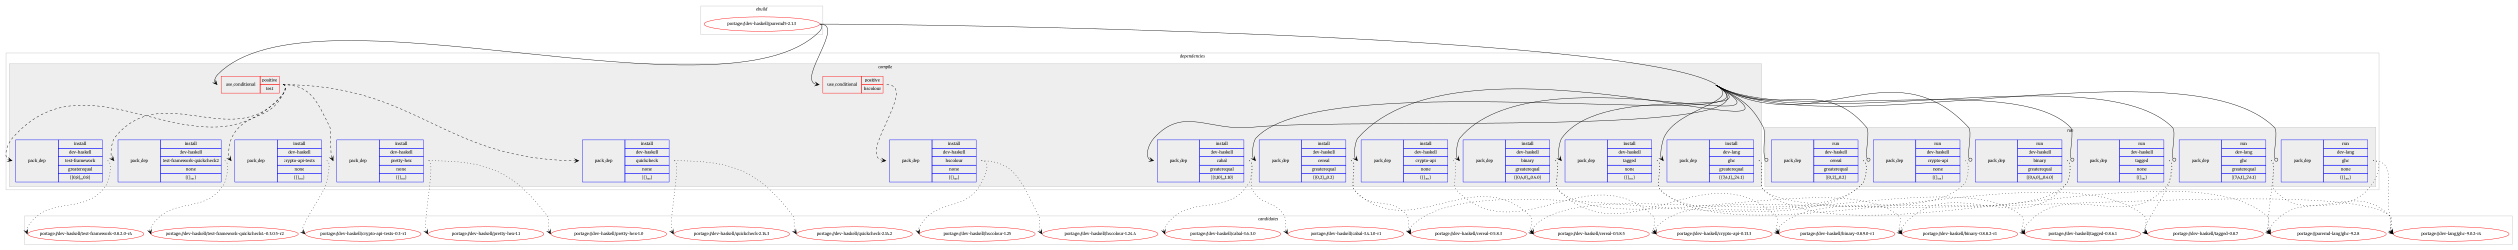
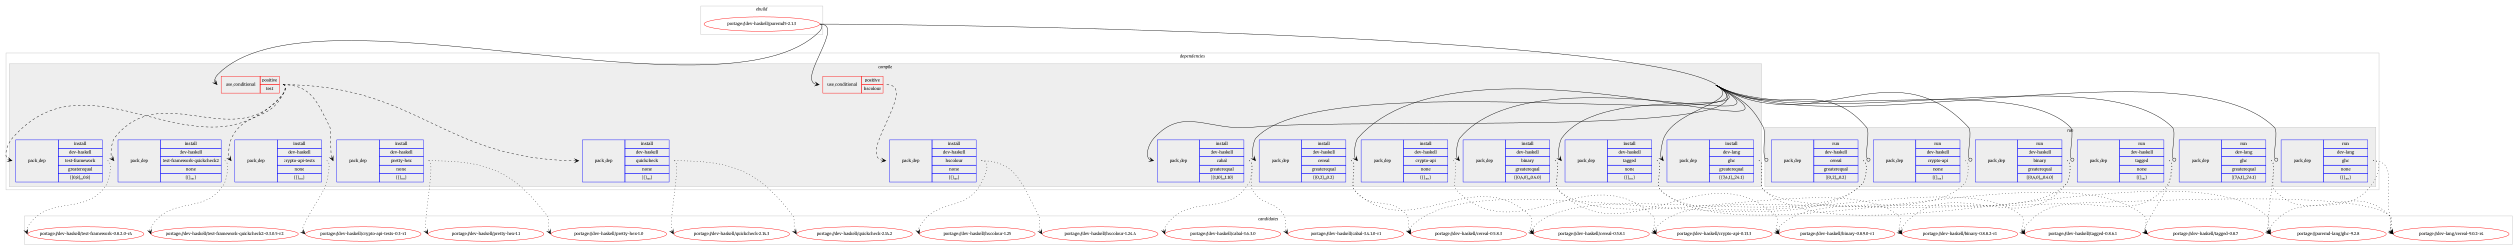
node "portage://dev-haskell/test-framework-quickcheck4-0.3.0.5-r2": label "portage://dev-haskell/test-framework-quickcheck4-0.3.0.5-r2" -> "portage://dev-haskell/test-framework-quickcheck2-0.3.0.5-r2"
node "portage://dev-haskell/cereal-0.5.8.5": label "portage://dev-haskell/cereal-0.5.8.5" -> "portage://dev-haskell/cereal-0.5.8.1"
node "portage://dev-lang/ghc-9.0.2-r4": label "portage://dev-lang/ghc-9.0.2-r4" -> "portage://dev-lang/cereal-9.0.2-r4"
